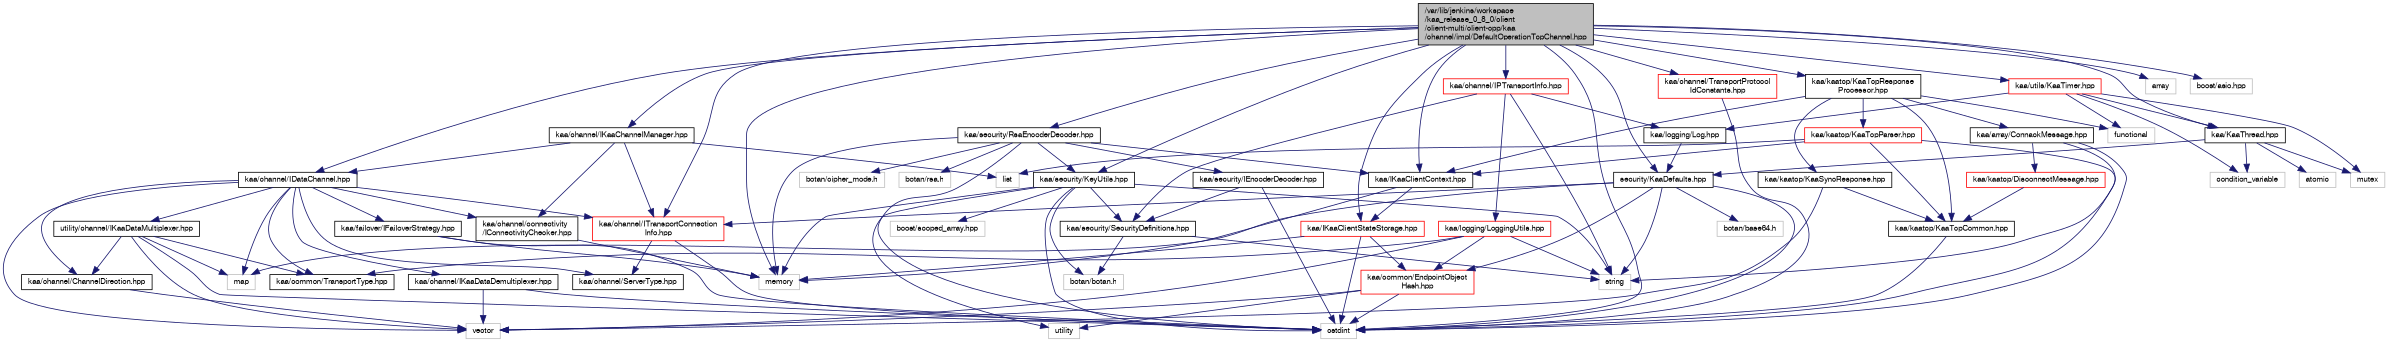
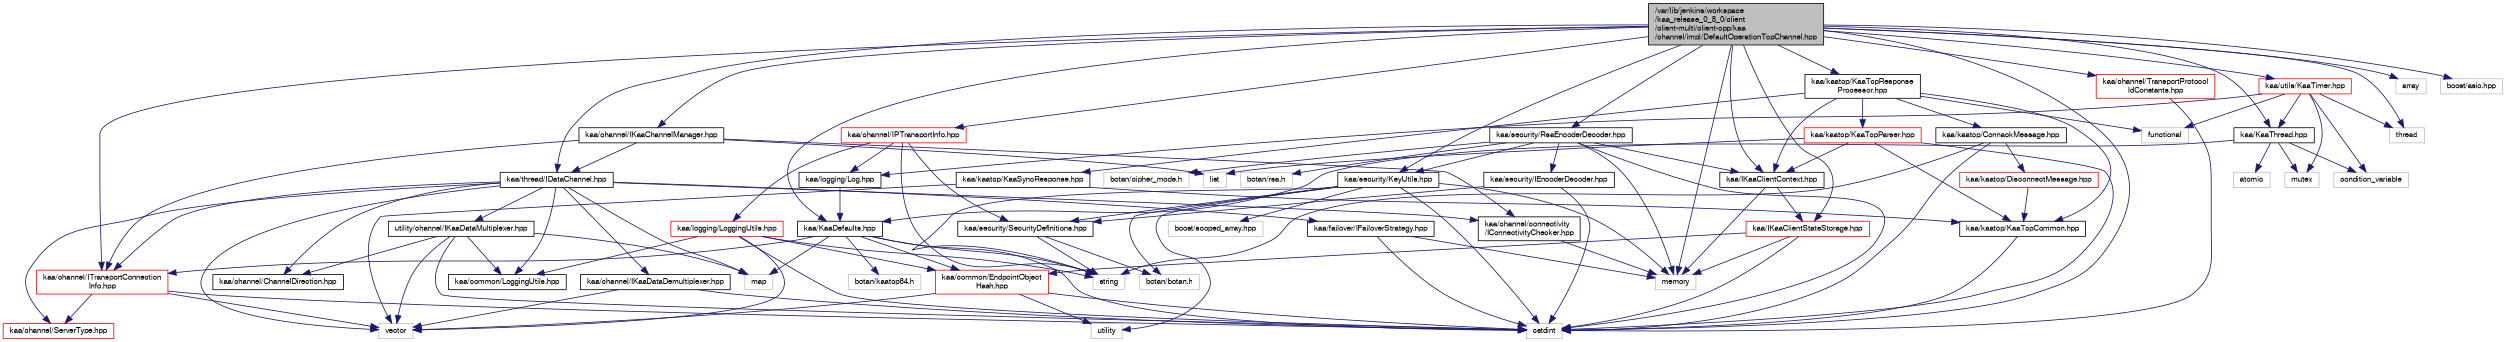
node "kaa/array/ConnackMessage.hpp": label "kaa/array/ConnackMessage.hpp" -> "kaa/kaatcp/ConnackMessage.hpp"
node "thread": added
node "kaa/channel/IDataChannel.hpp": label "kaa/channel/IDataChannel.hpp" -> "kaa/thread/IDataChannel.hpp"
node "security/KaaDefaults.hpp": label "security/KaaDefaults.hpp" -> "kaa/KaaDefaults.hpp"
node "botan/base64.h": label "botan/base64.h" -> "botan/kaatcp64.h"
node "kaa/common/TransportType.hpp": label "kaa/common/TransportType.hpp" -> "kaa/common/LoggingUtils.hpp"
node "kaa/channel/ServerType.hpp": color black -> red
edge "kaa/channel/ChannelDirection.hpp" -> "vector": now "kaa/channel/ITransportConnection Info.hpp" -> "vector"
edge "kaa/logging/LoggingUtils.hpp" -> "cstdint": added
